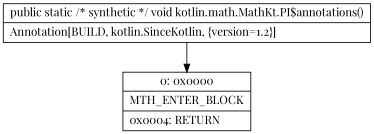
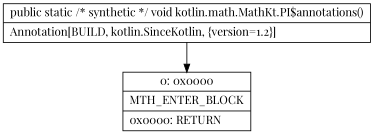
node "0: 0x0000": text "0x0004: RETURN" -> "0x0000: RETURN"
